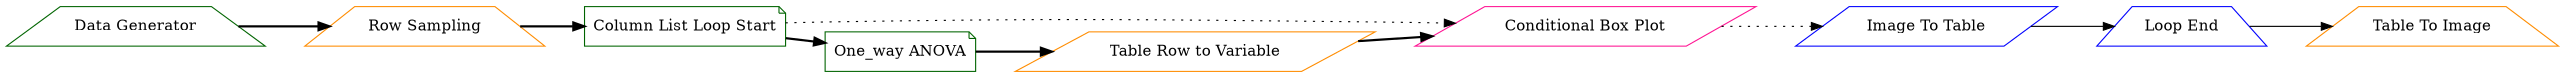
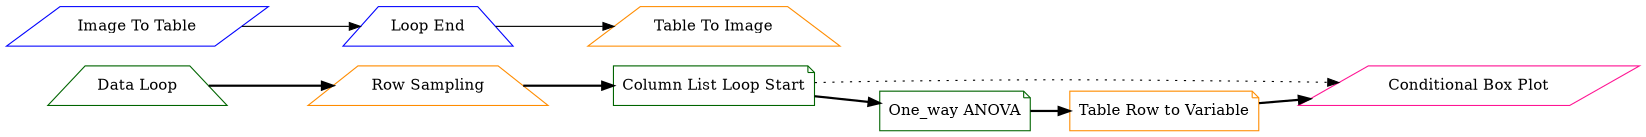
node "Data Generator": label "Data Generator" -> "Data Loop"
edge "Conditional Box Plot" -> "Image To Table": removed
node "Table Row to Variable": shape parallelogram -> note
